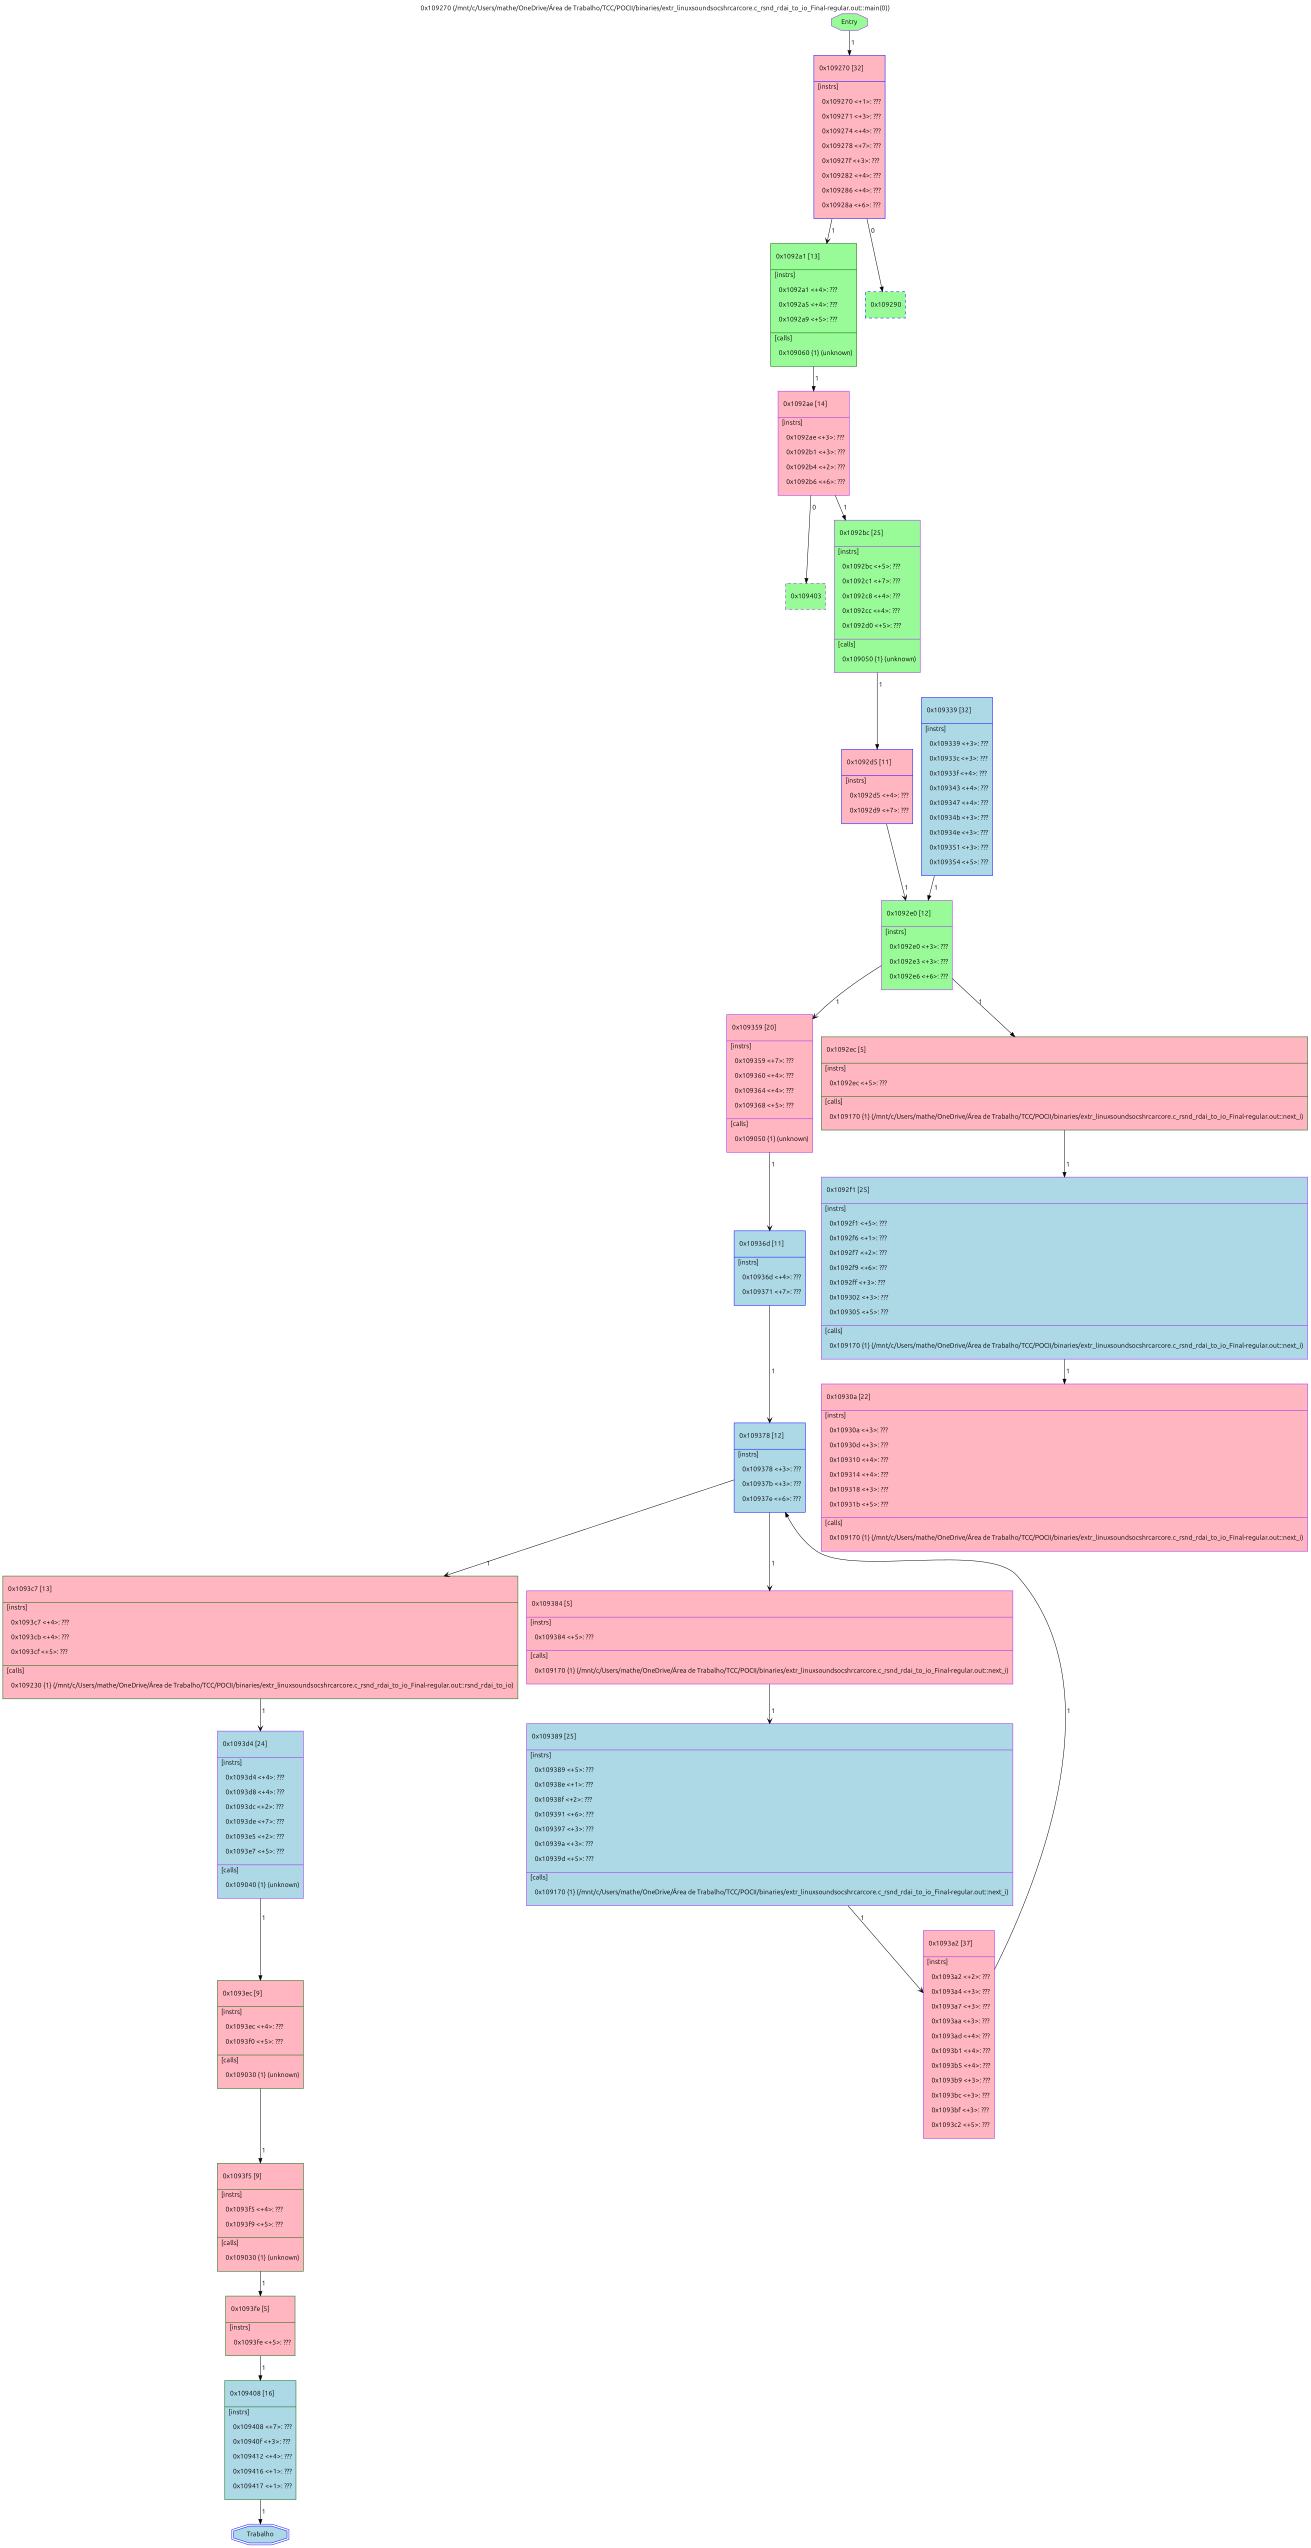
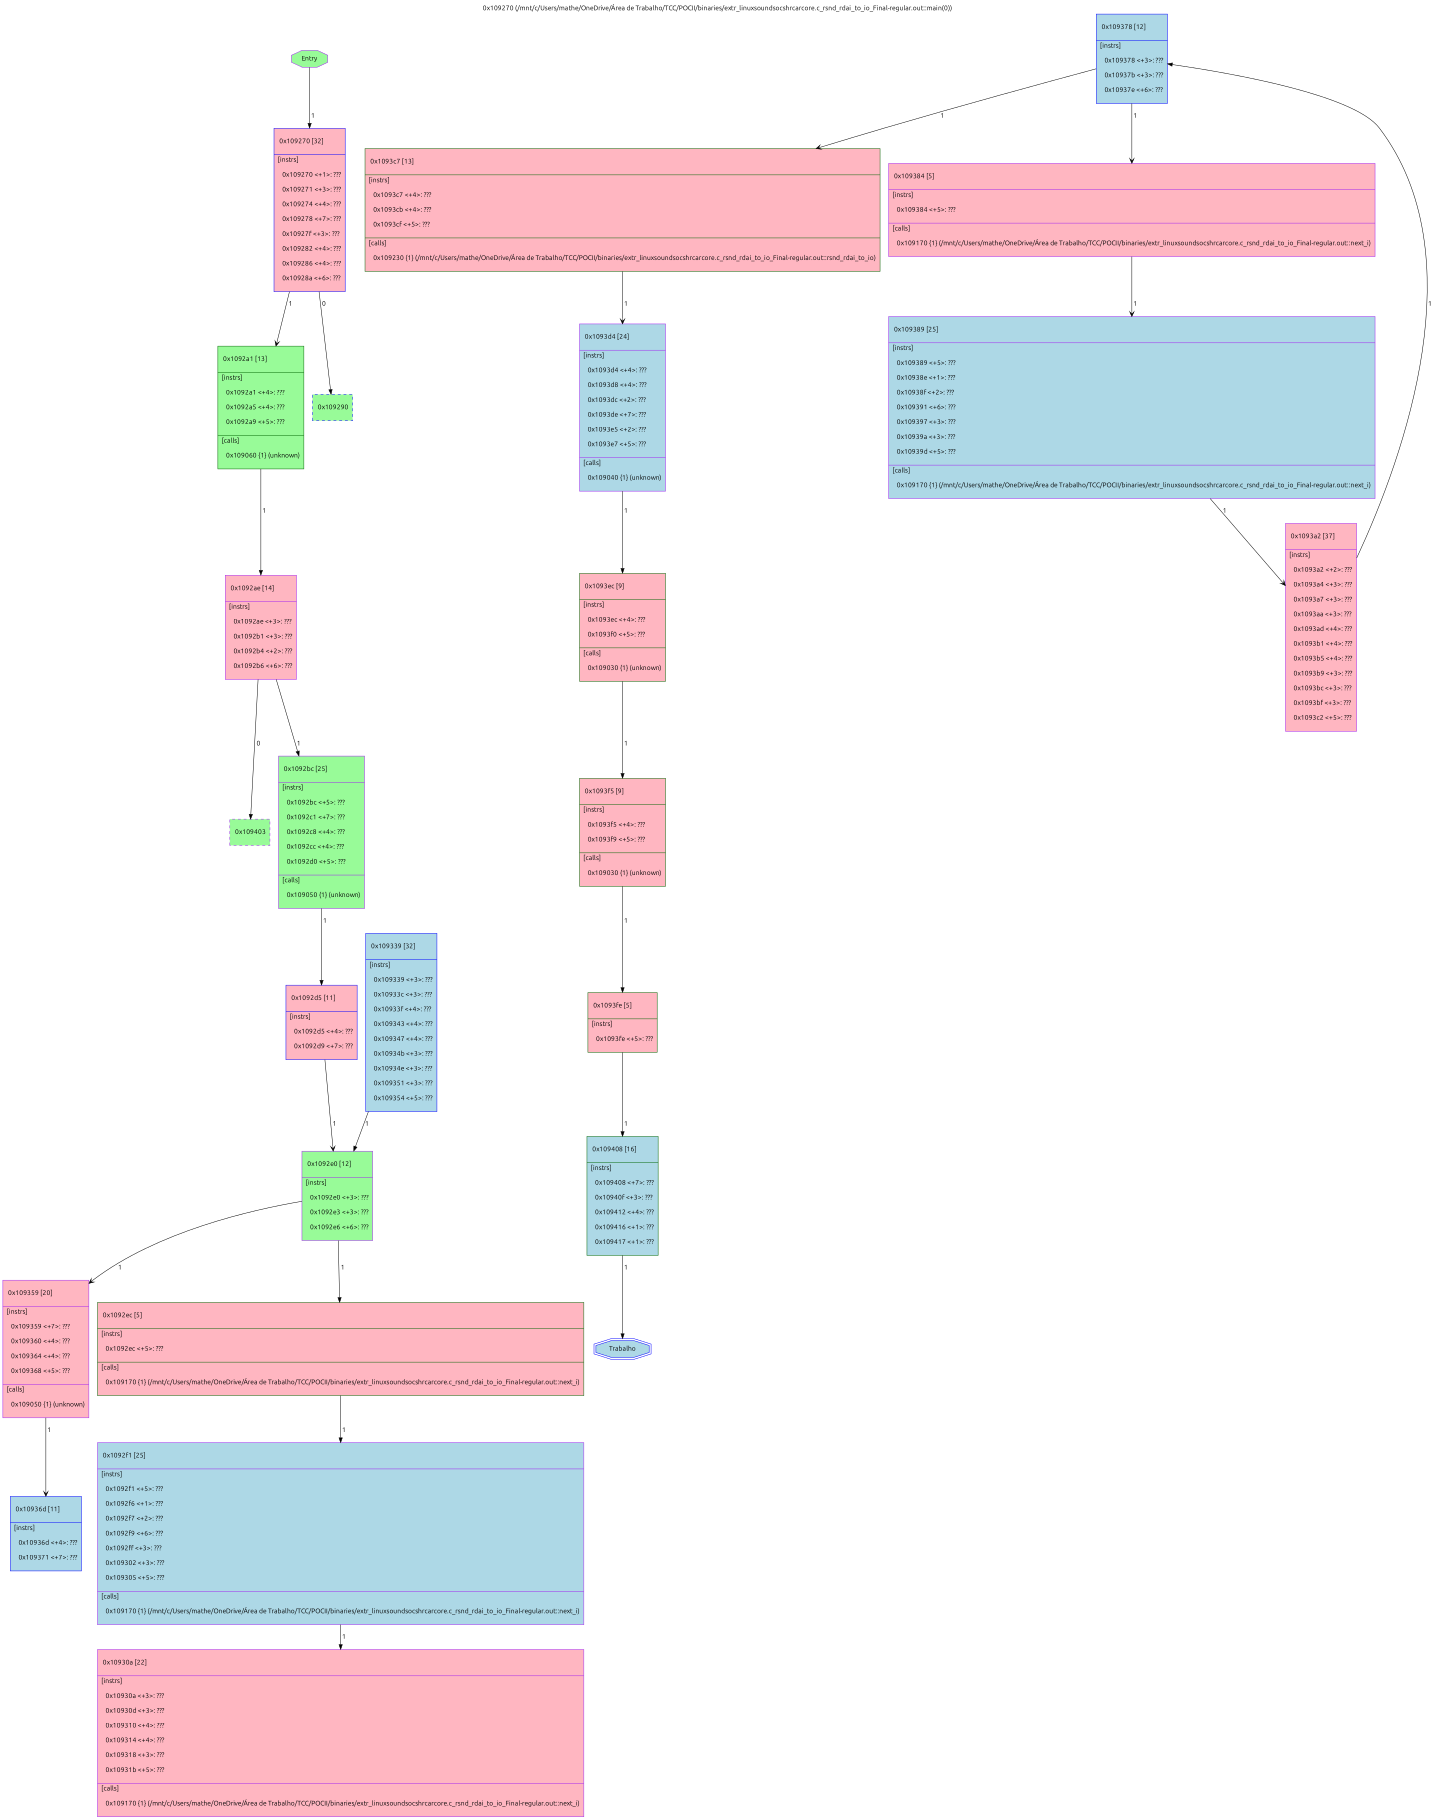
edge "0x10936d [11]" -> "0x109378 [12]": removed, label "1"
